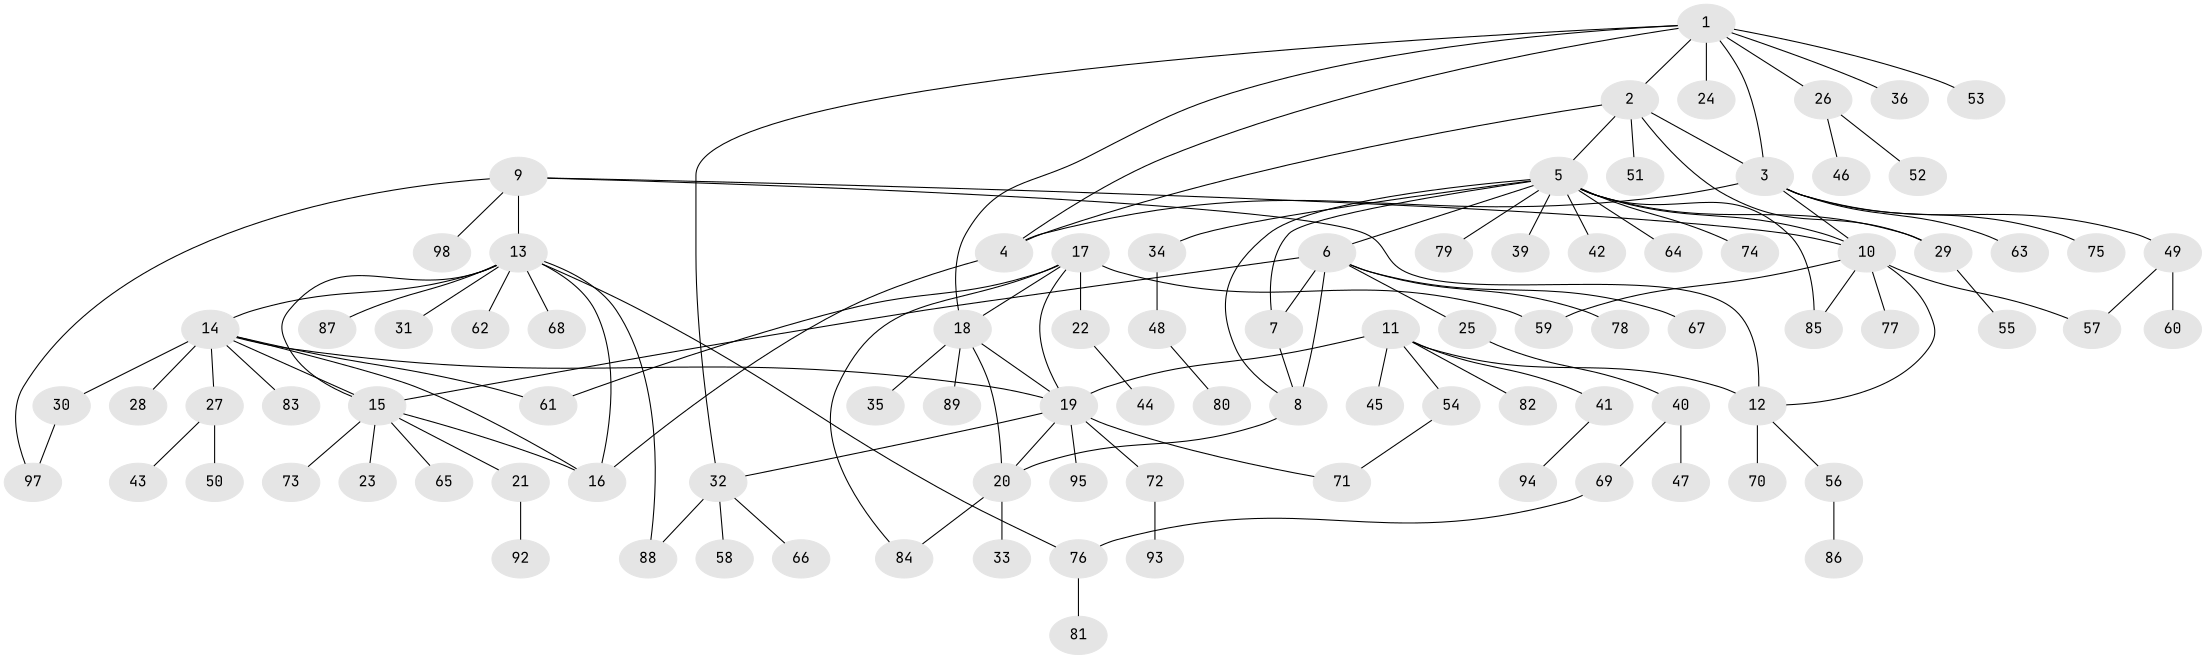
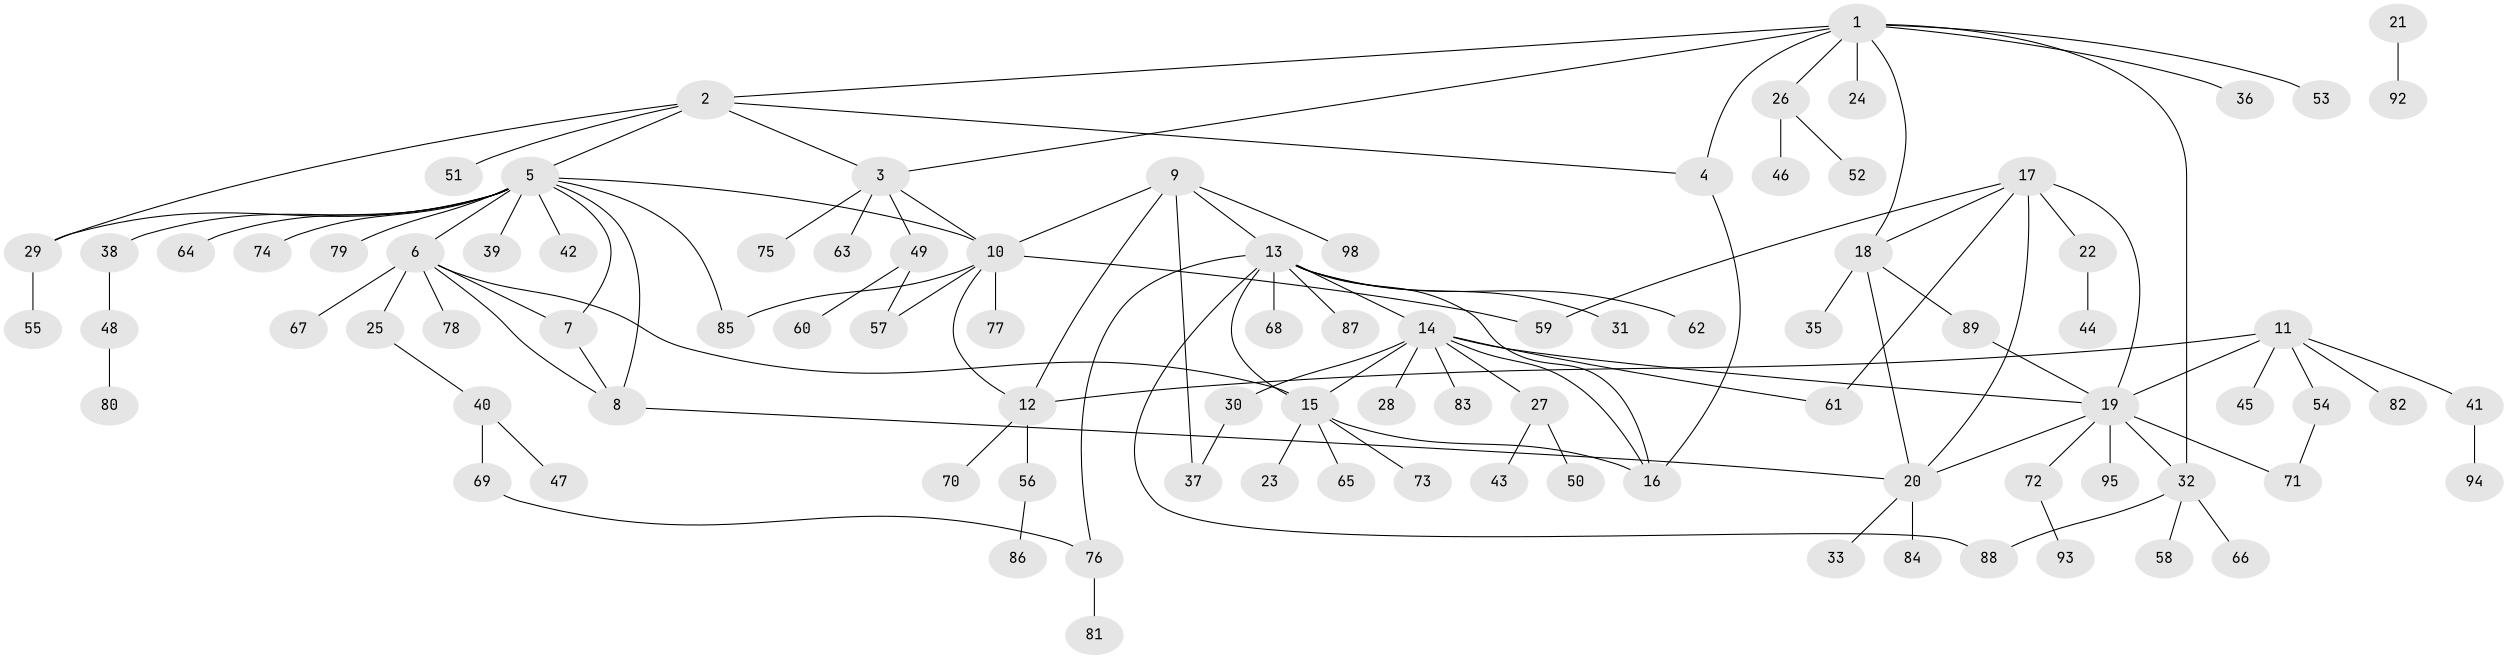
edge "3" -- "4": removed
node "34": label "34" -> "38"
edge "17" -- "84": now "17" -- "20"
edge "18" -- "19": now "89" -- "19"
edge "15" -- "21": removed
node "97": label "97" -> "37"
